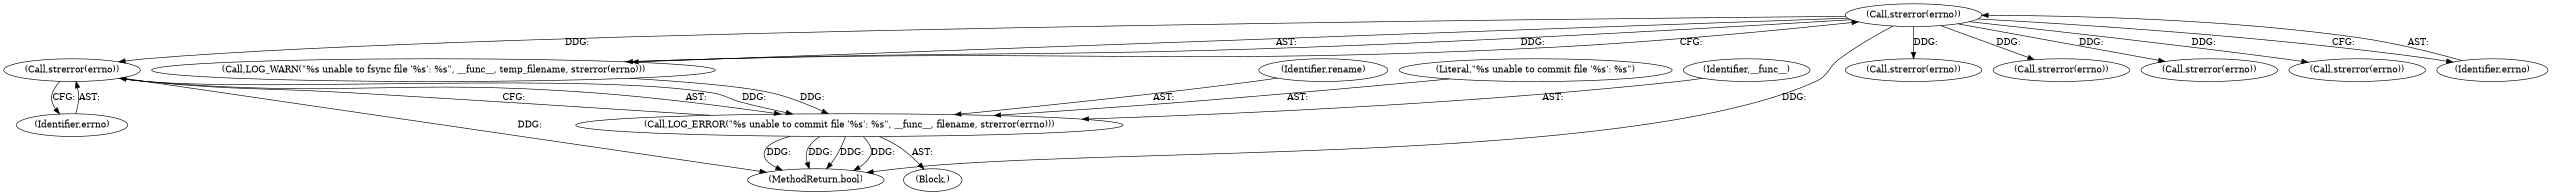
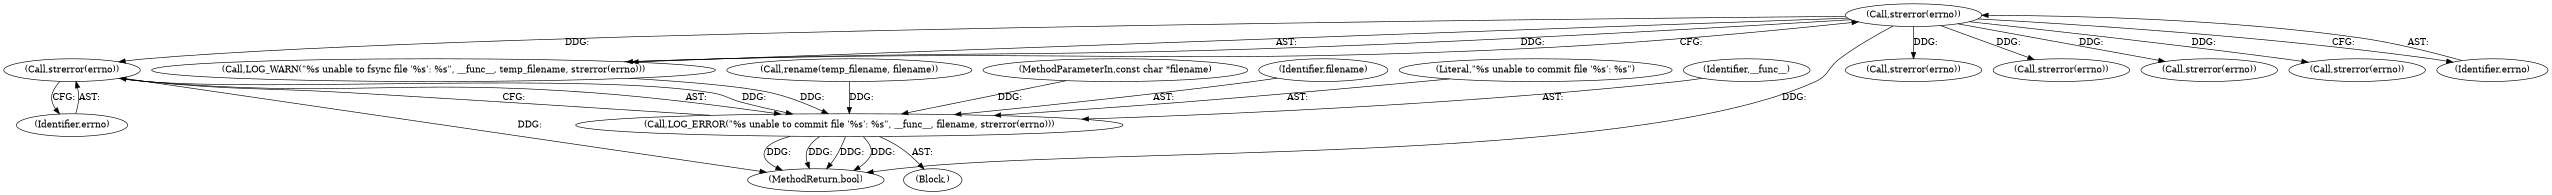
node "(Call,rename(temp_filename, filename))": added
node "(MethodParameterIn,const char *filename)": added
node "(Identifier,rename)": label "(Identifier,rename)" -> "(Identifier,filename)"
